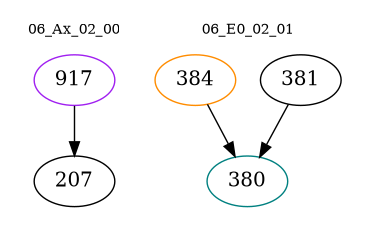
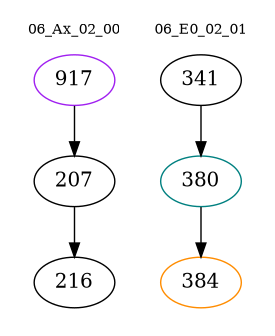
node "381": label "381" -> "341"
edge "384" -> "380": reversed
node "216": added
